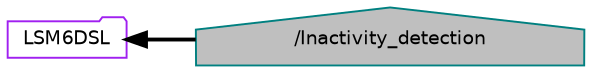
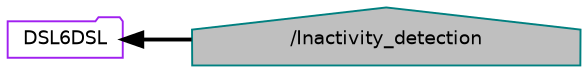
node "LSM6DSL": label "LSM6DSL" -> "DSL6DSL"
